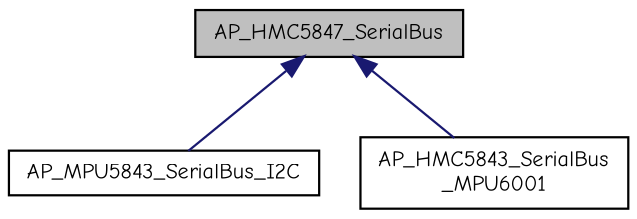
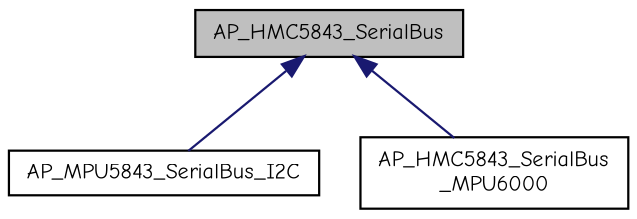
node "AP_HMC5847_SerialBus": label "AP_HMC5847_SerialBus" -> "AP_HMC5843_SerialBus"
node "AP_HMC5843_SerialBus _MPU6001": label "AP_HMC5843_SerialBus _MPU6001" -> "AP_HMC5843_SerialBus _MPU6000"
